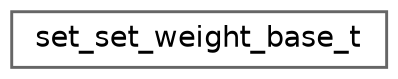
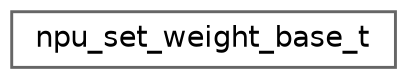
node "set_set_weight_base_t": label "set_set_weight_base_t" -> "npu_set_weight_base_t"
